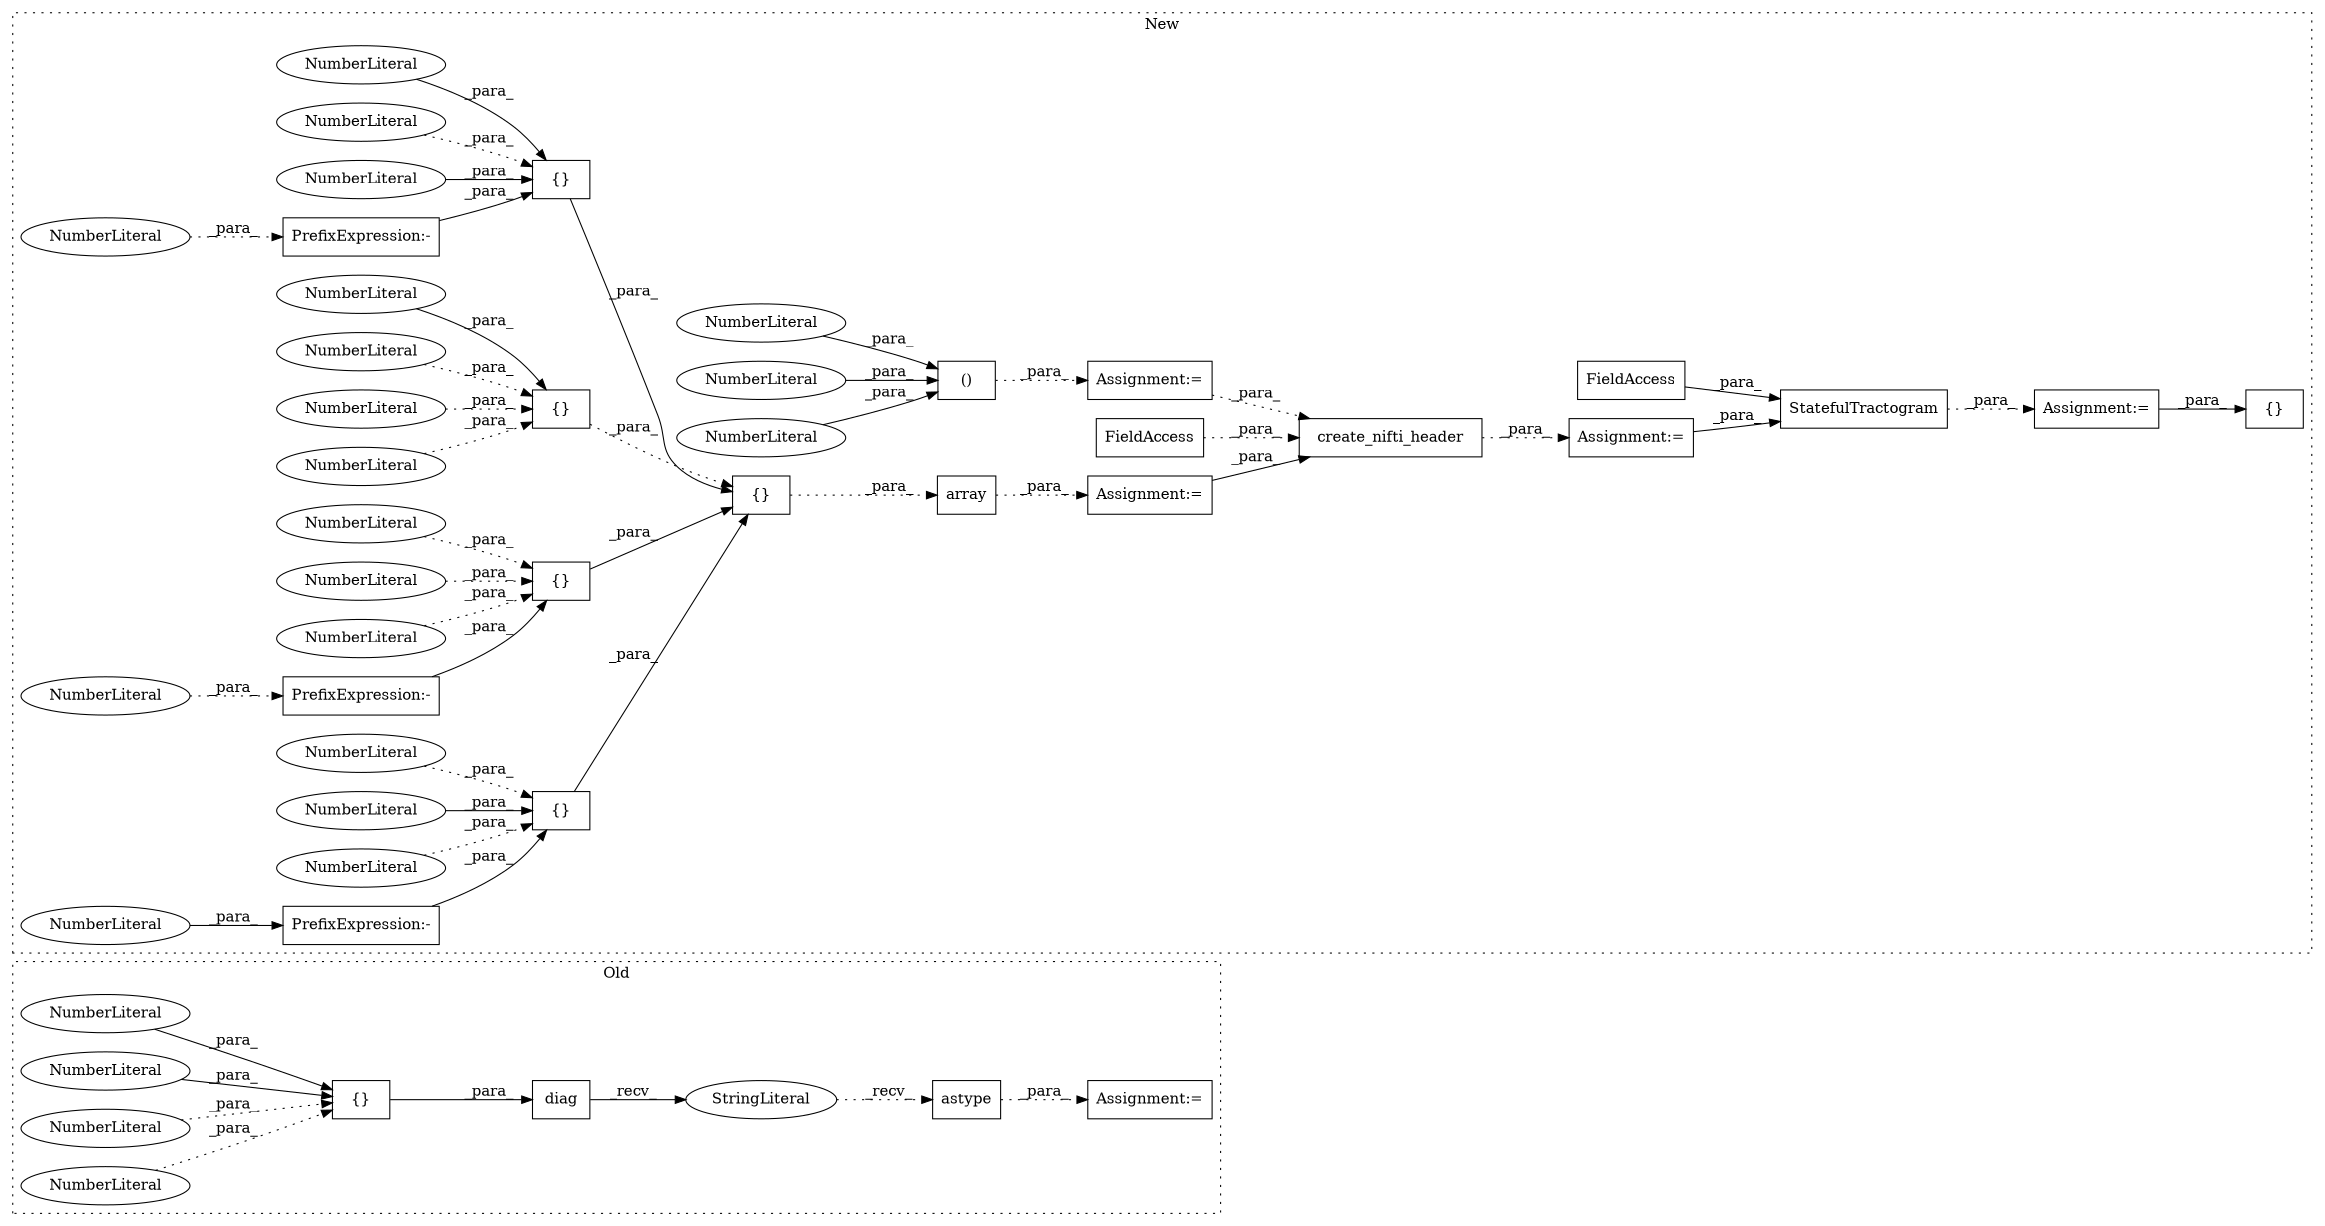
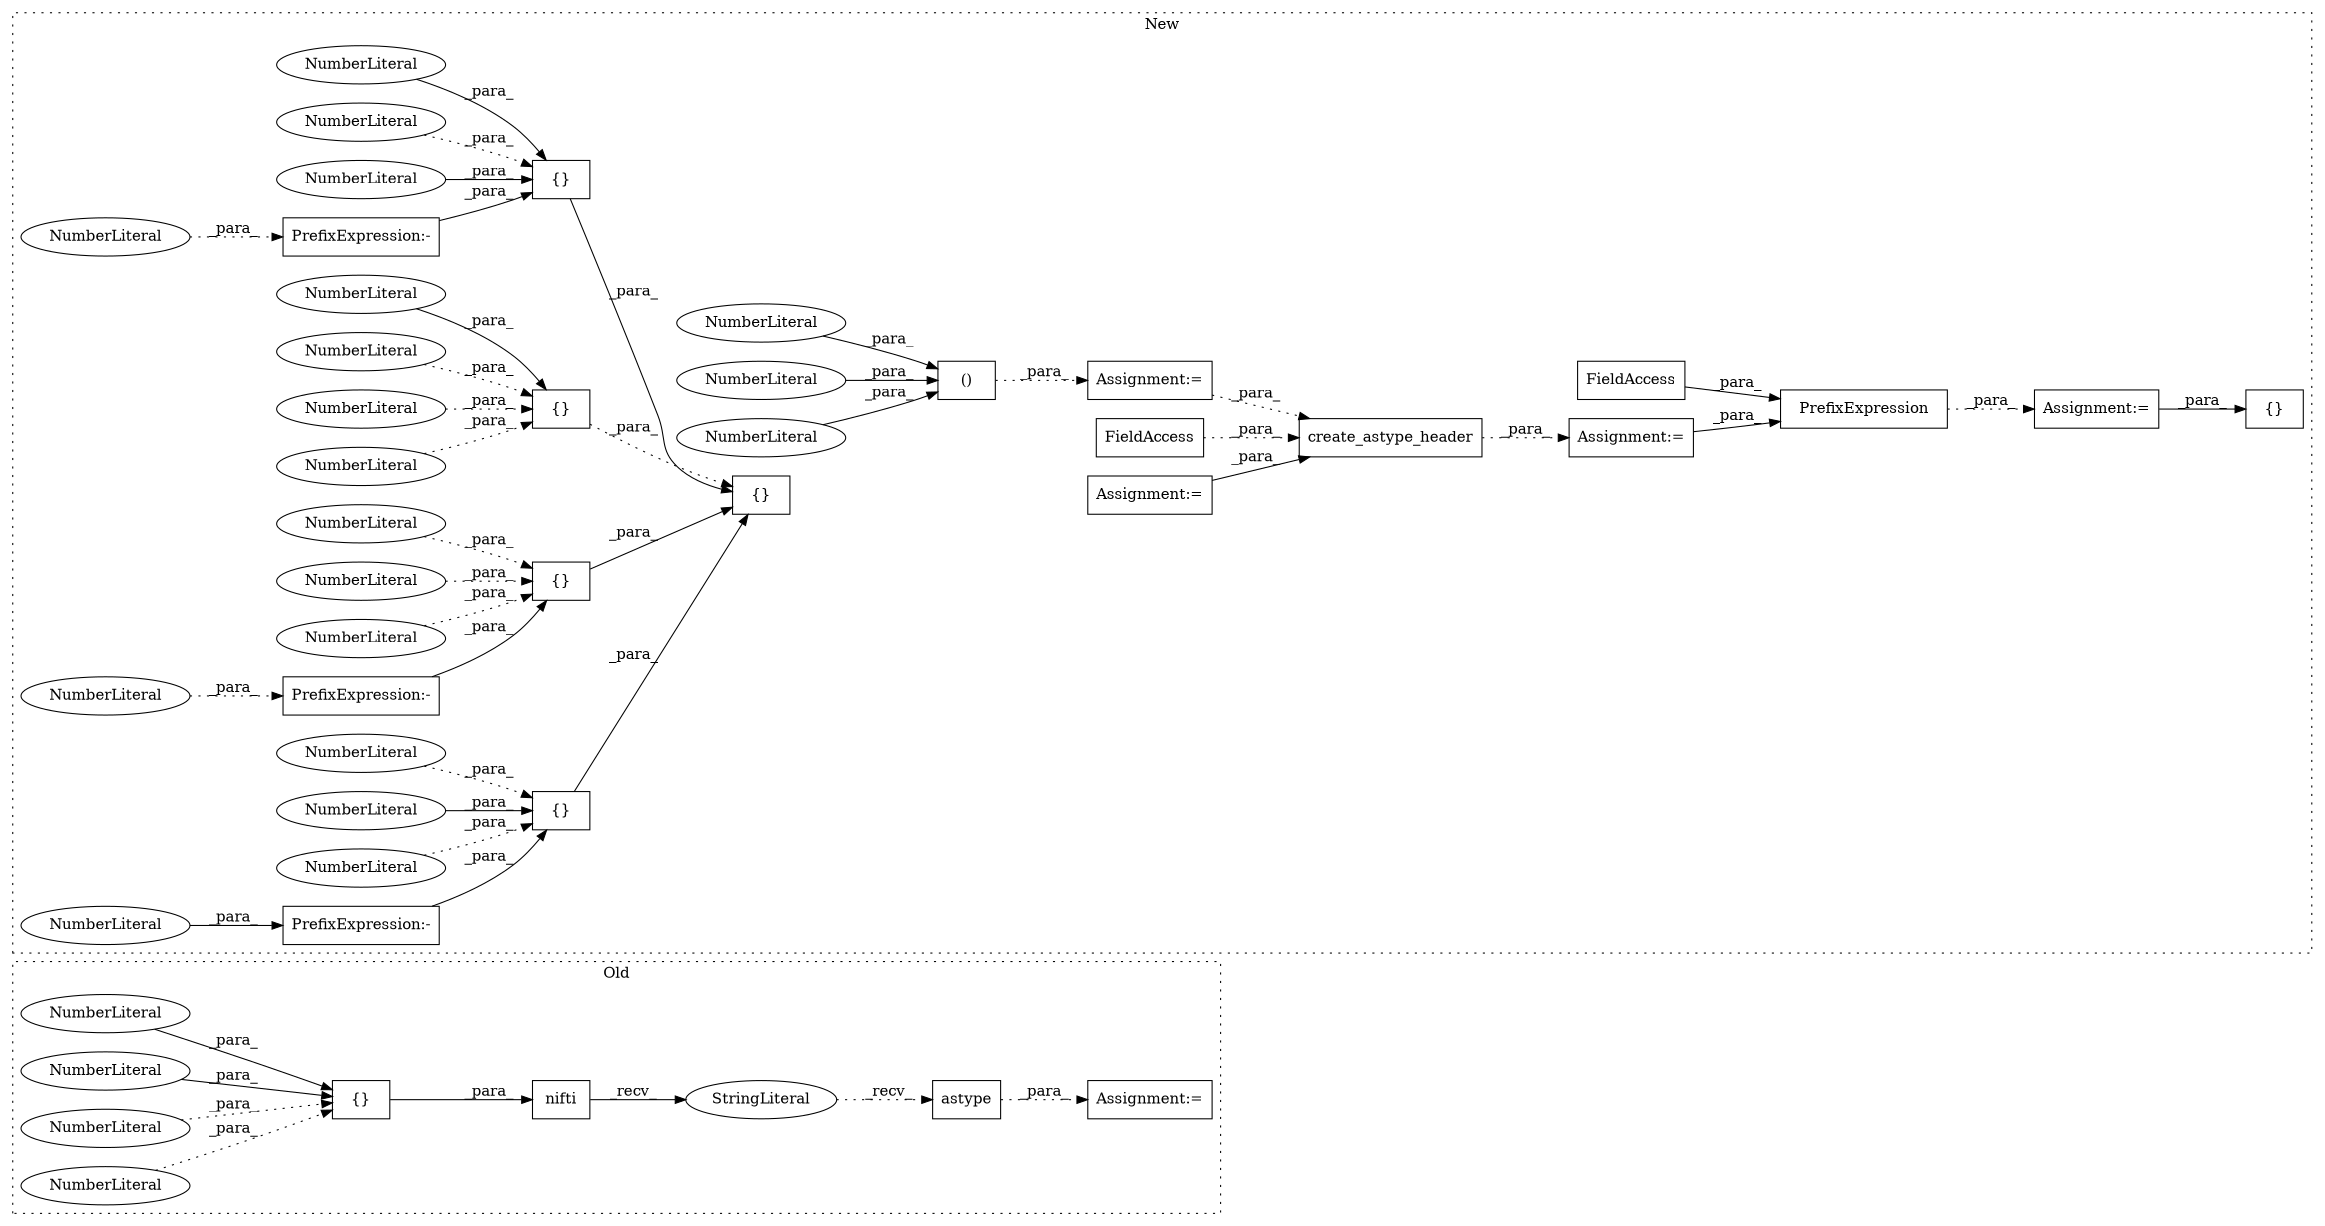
node "StatefulTractogram": label "StatefulTractogram" -> "PrefixExpression"
node "create_nifti_header": label "create_nifti_header" -> "create_astype_header"
node "array": removed
node "diag": label "diag" -> "nifti"
